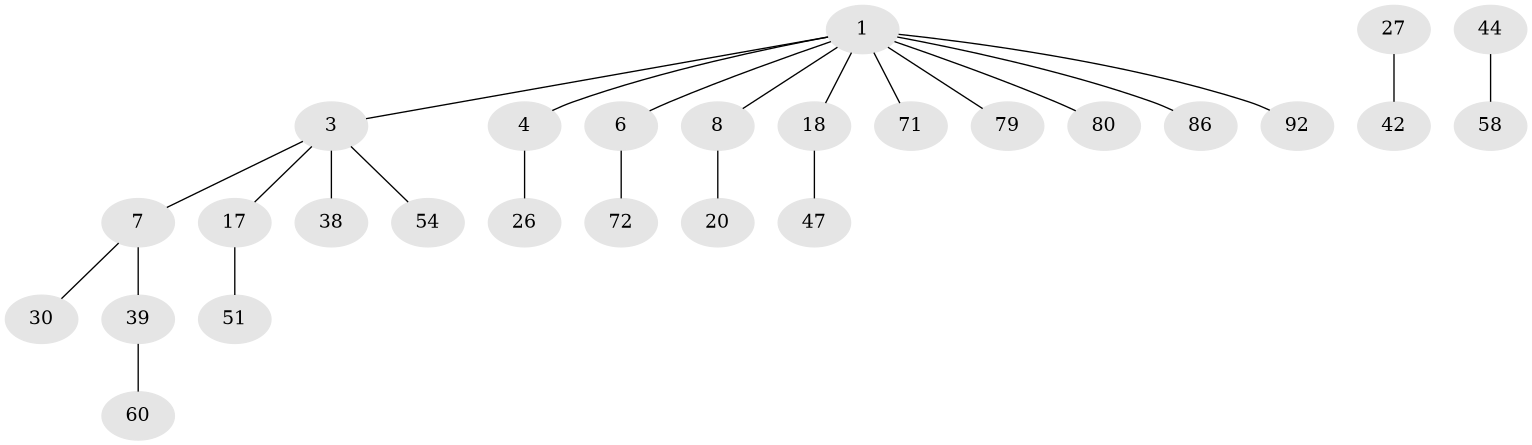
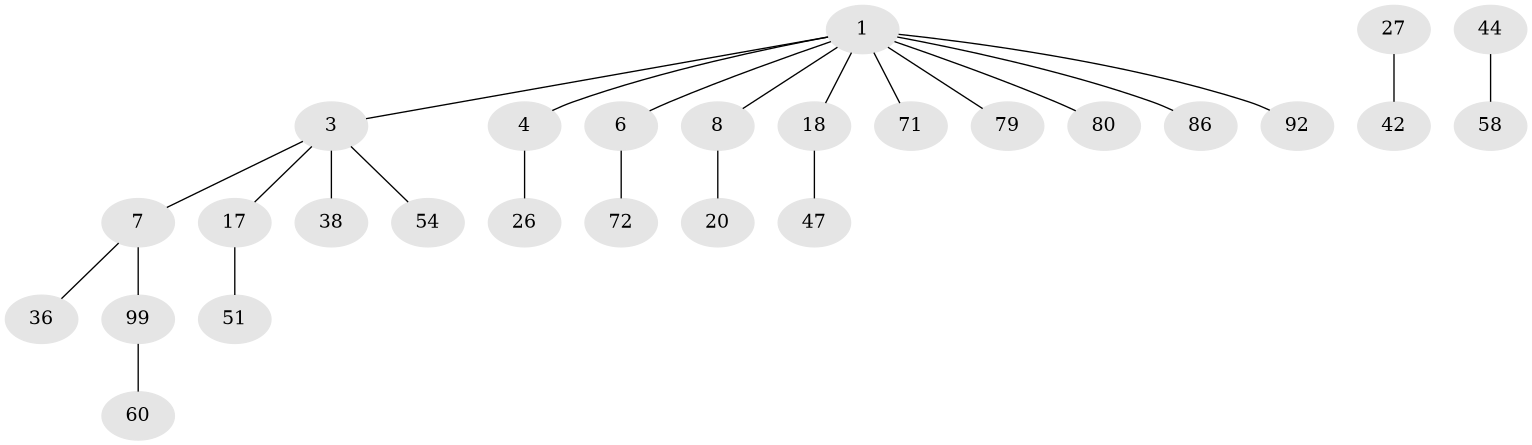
node "30": label "30" -> "36"
node "39": label "39" -> "99"
